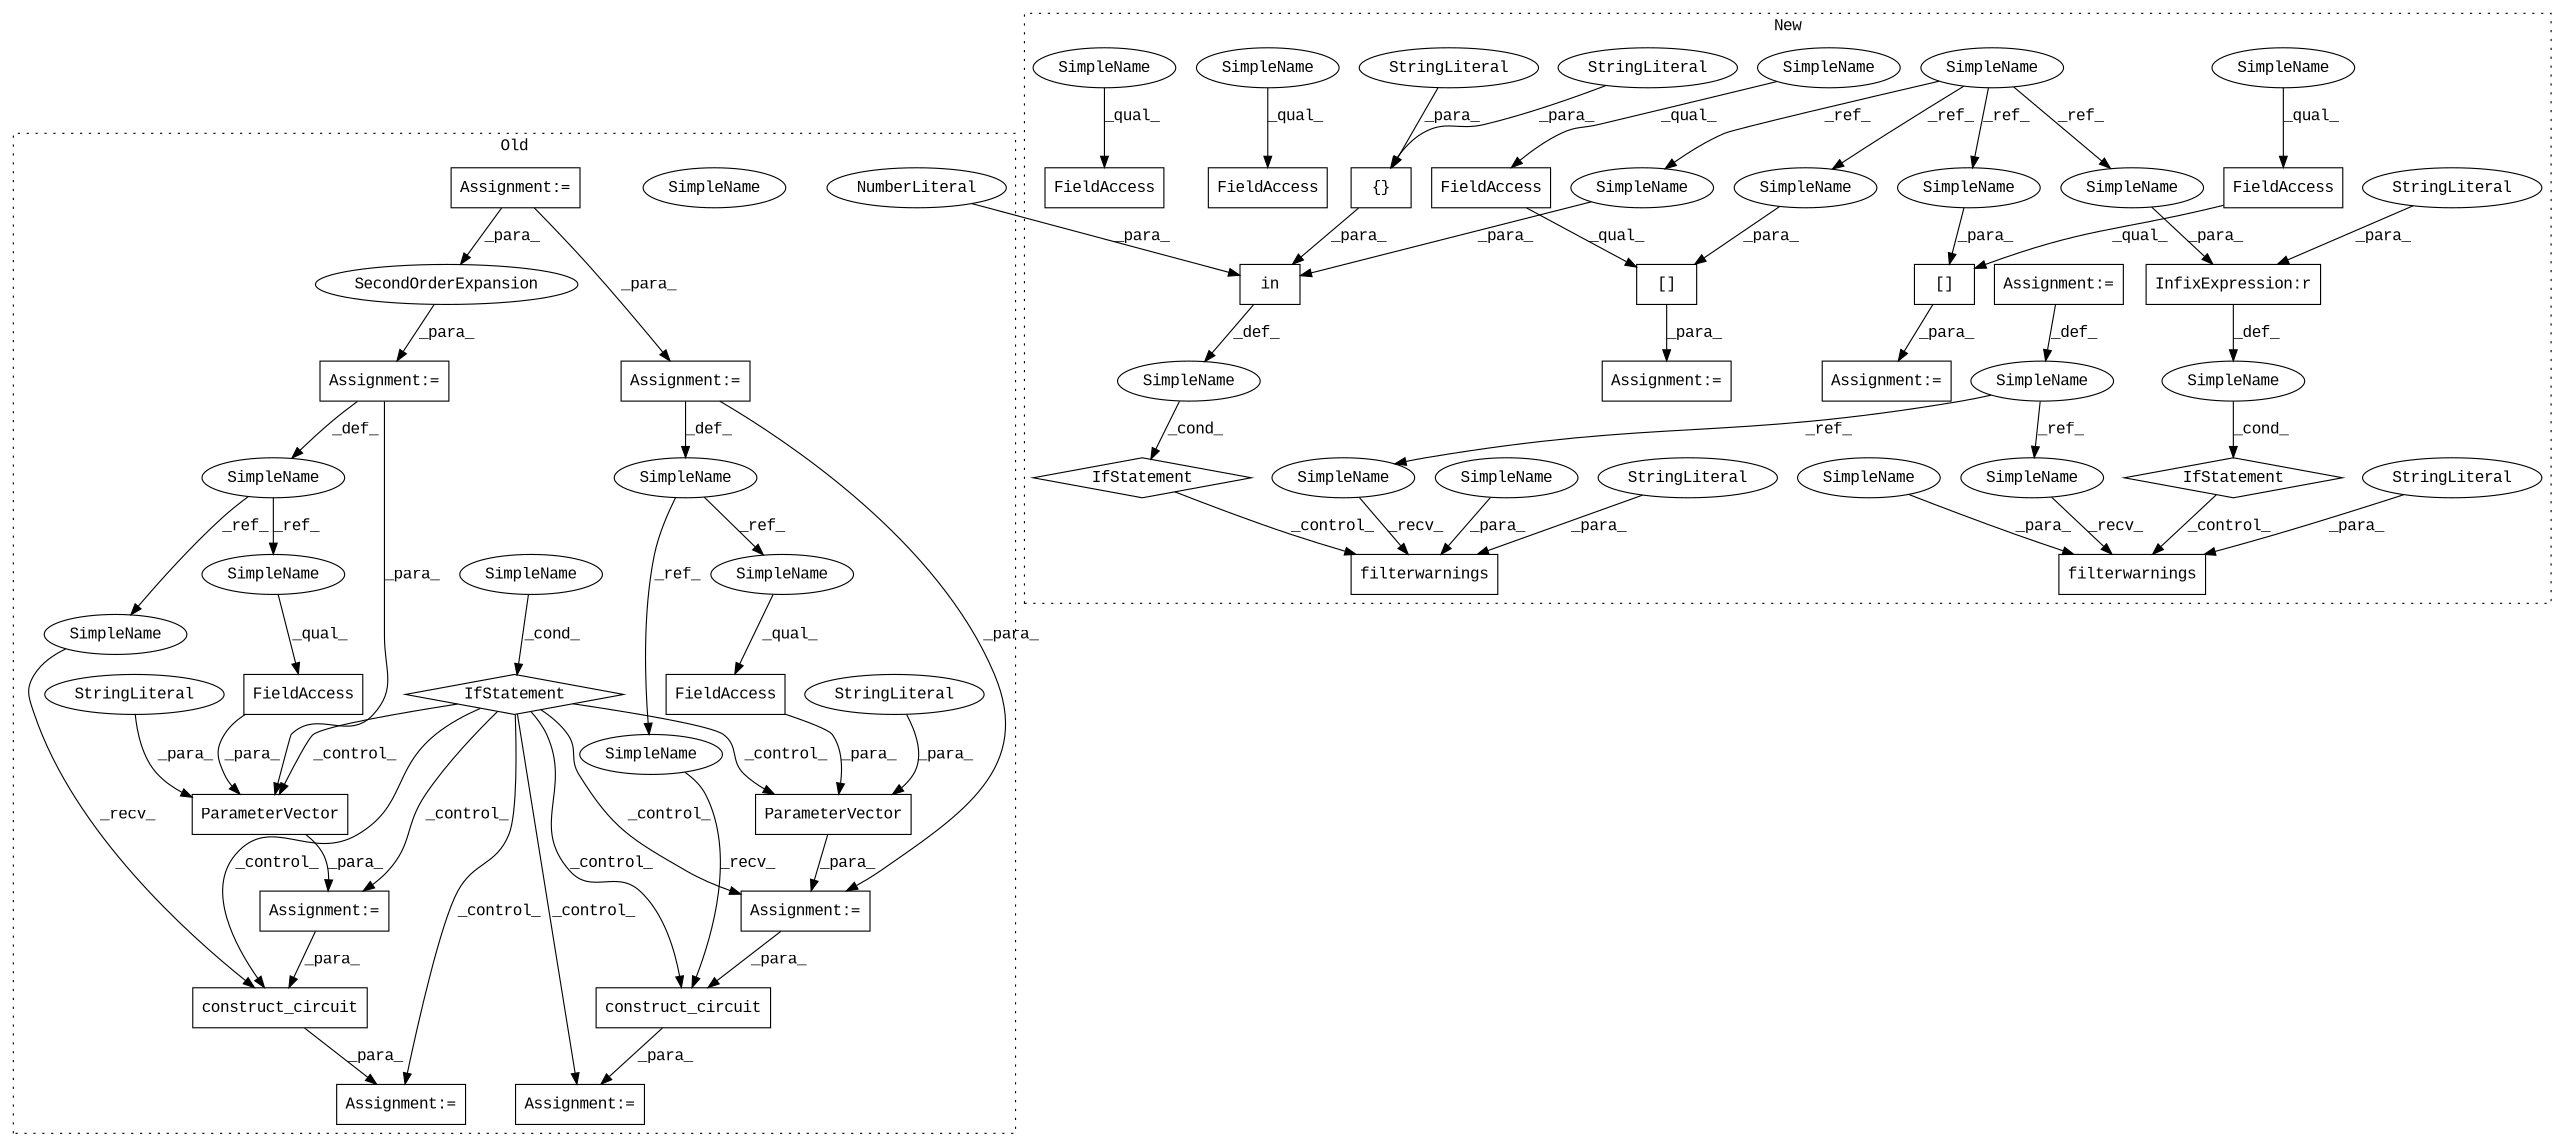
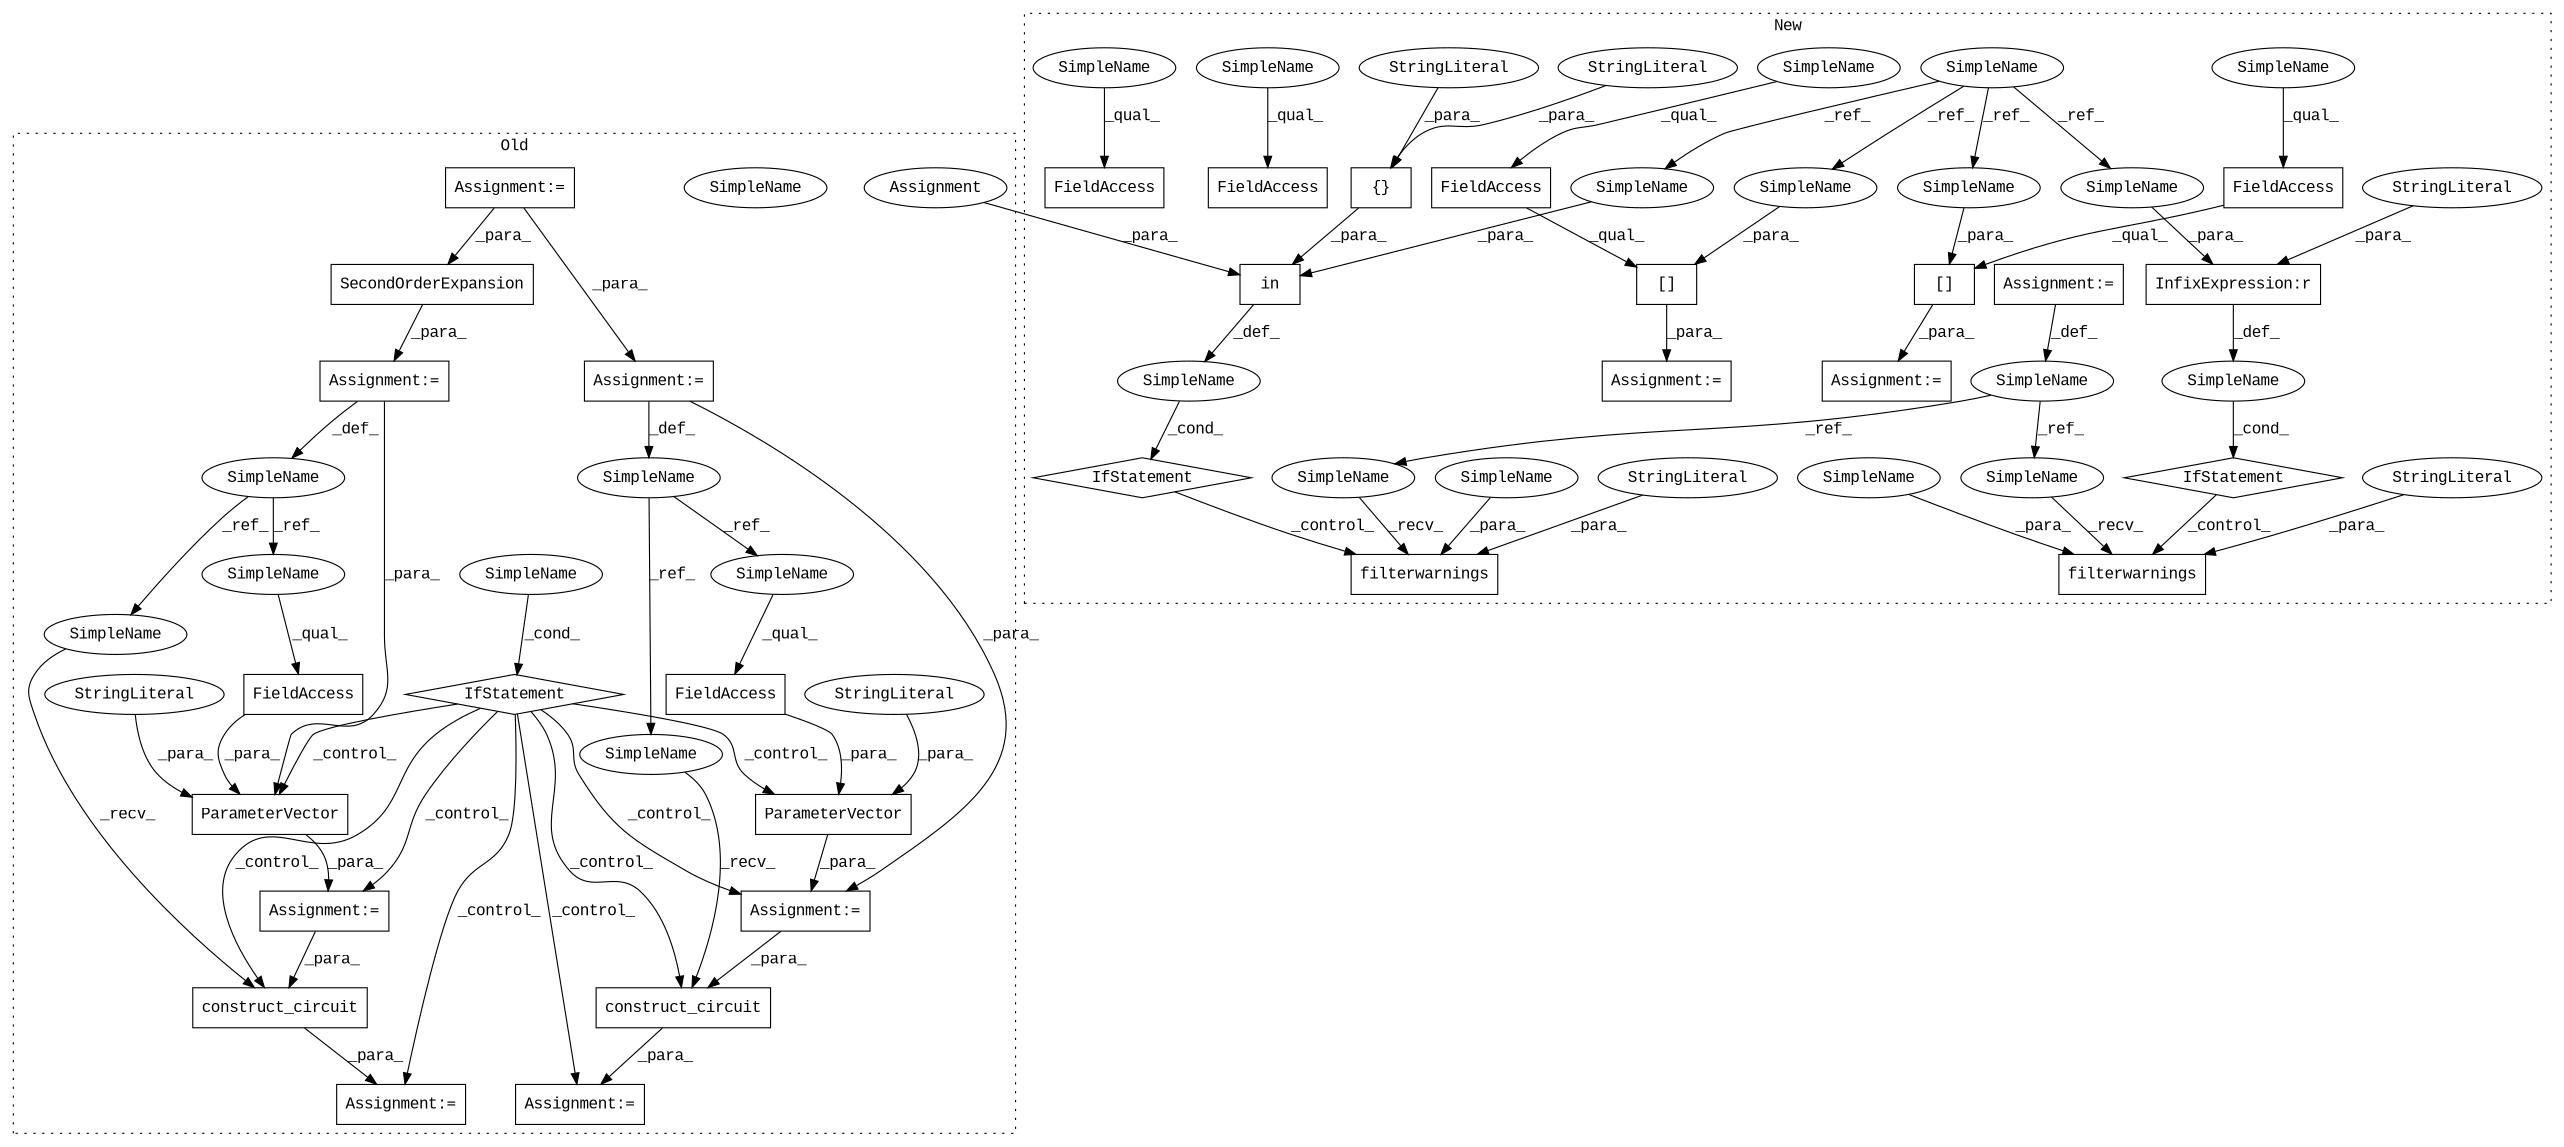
node "NumberLiteral": label "NumberLiteral" -> "Assignment"
node "SecondOrderExpansion": shape ellipse -> box
